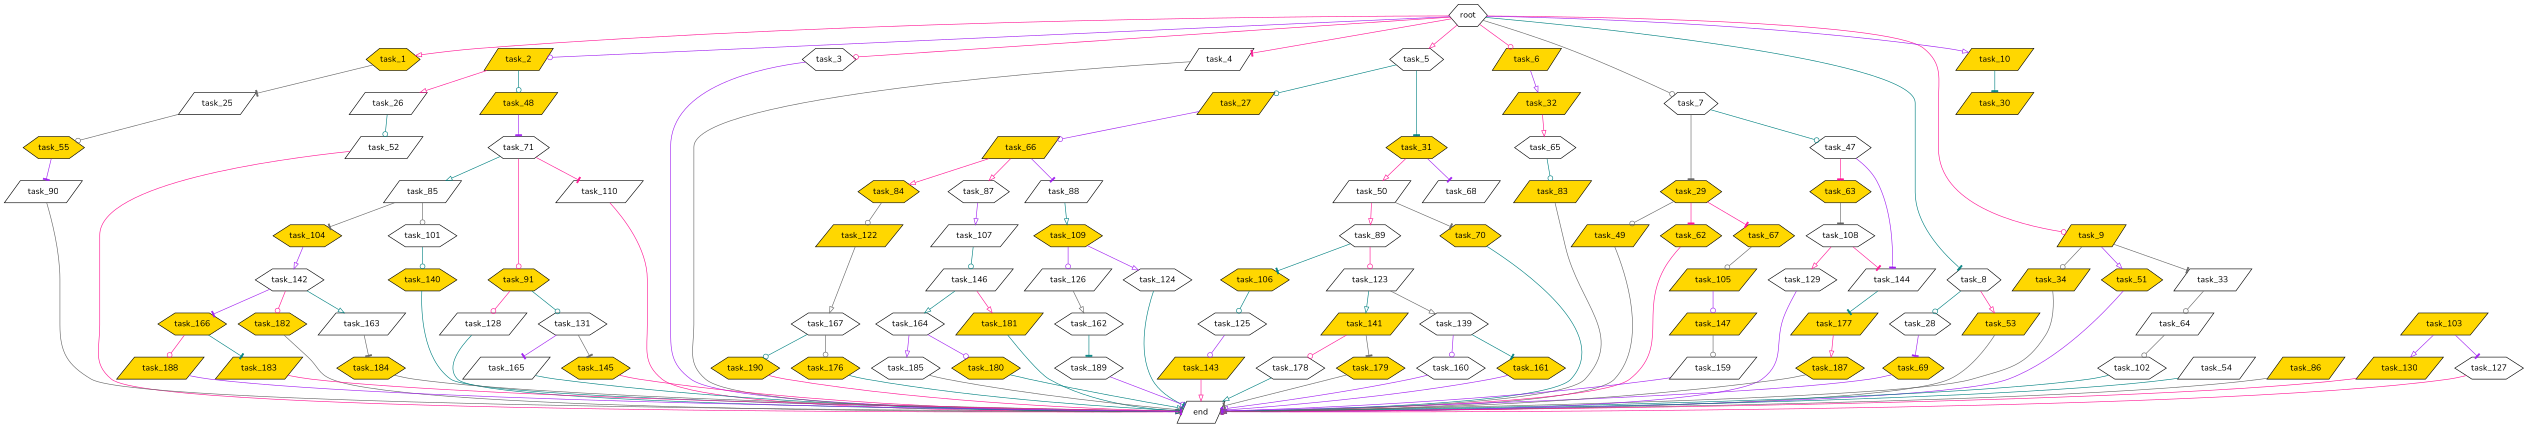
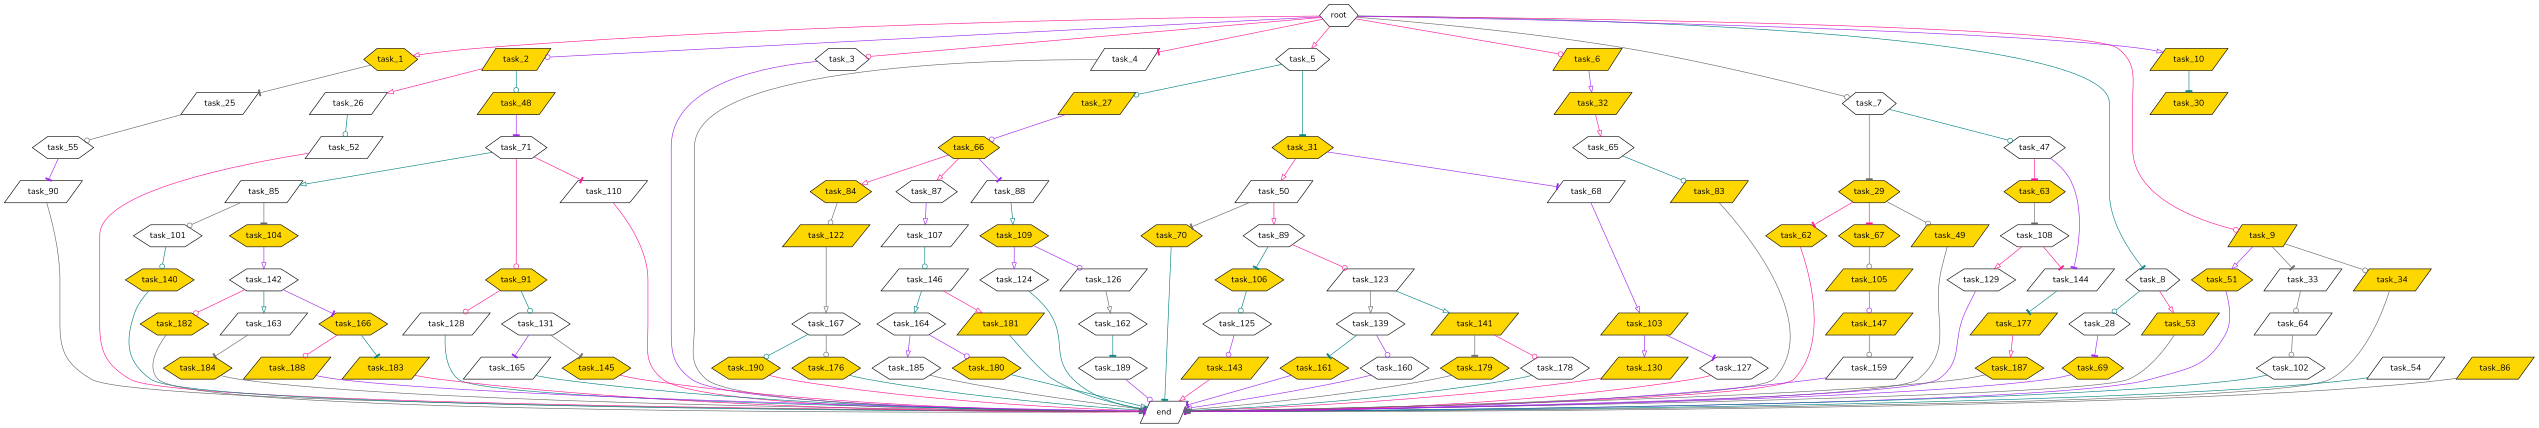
node "task_55": fillcolor gold -> white
node "task_66": shape parallelogram -> hexagon
edge "task_68" -> "task_103": added
